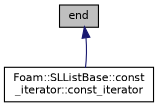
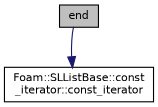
edge "Foam::SLListBase::const _iterator::const_iterator" -> "end": reversed
